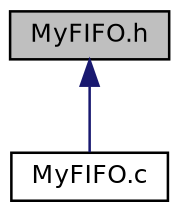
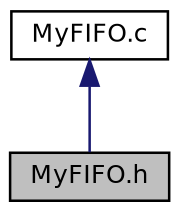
edge "MyFIFO.c" -> "MyFIFO.h": reversed
